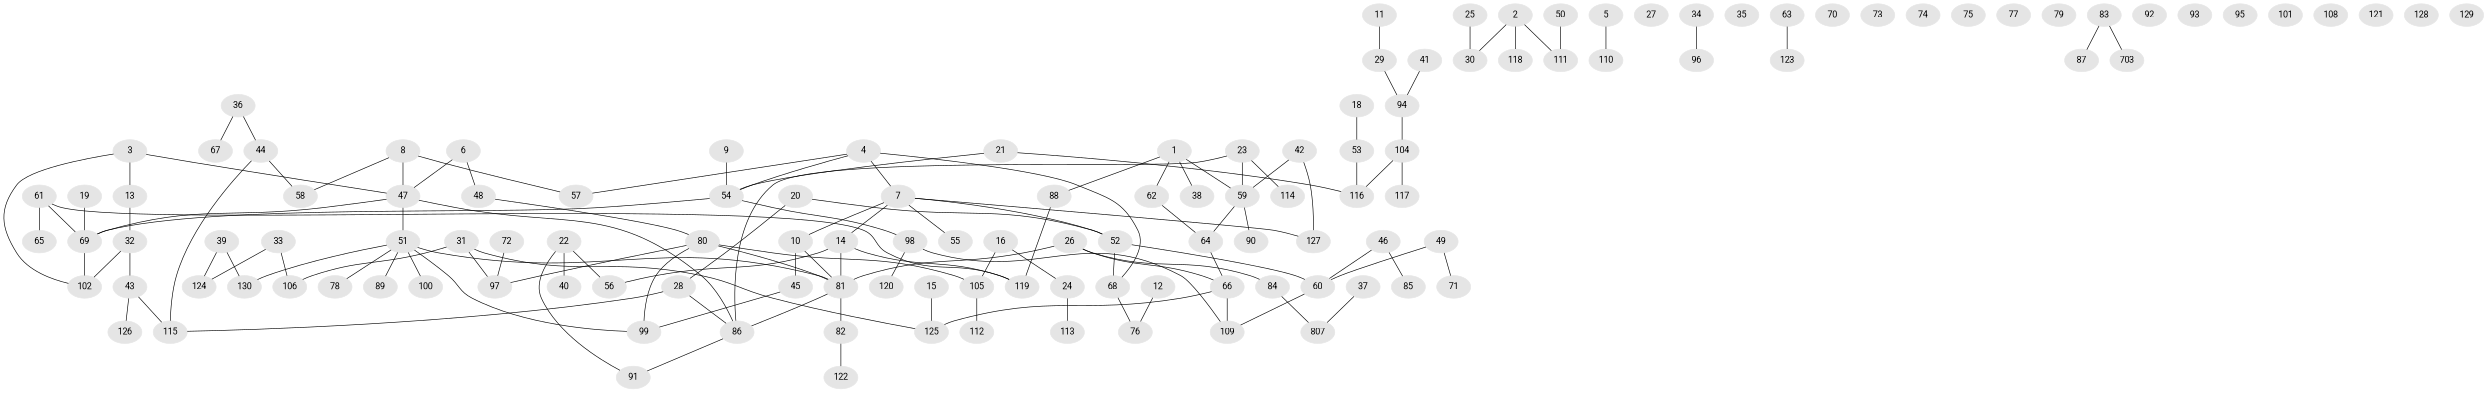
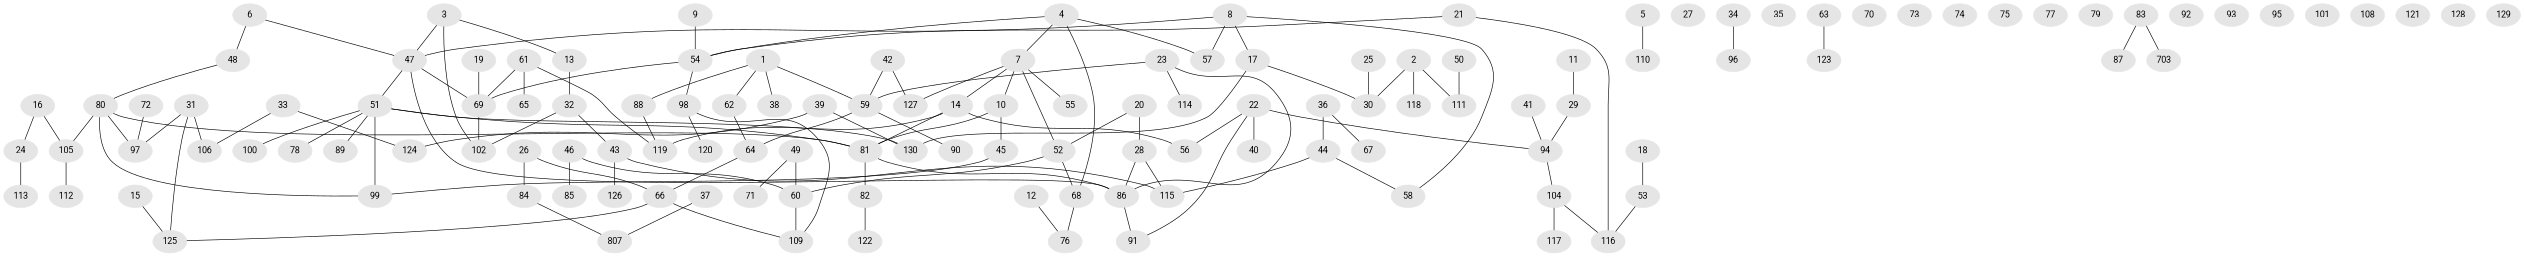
node "17": added
edge "22" -- "94": added
edge "26" -- "81": removed
